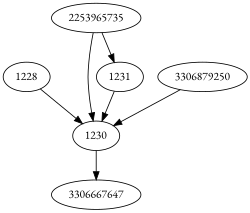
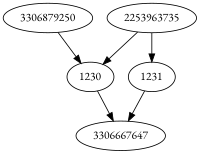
node "2253965735": label "2253965735" -> "2253963735"
node "1228": removed
edge "1231" -> "1230": now "1231" -> "3306667647"
